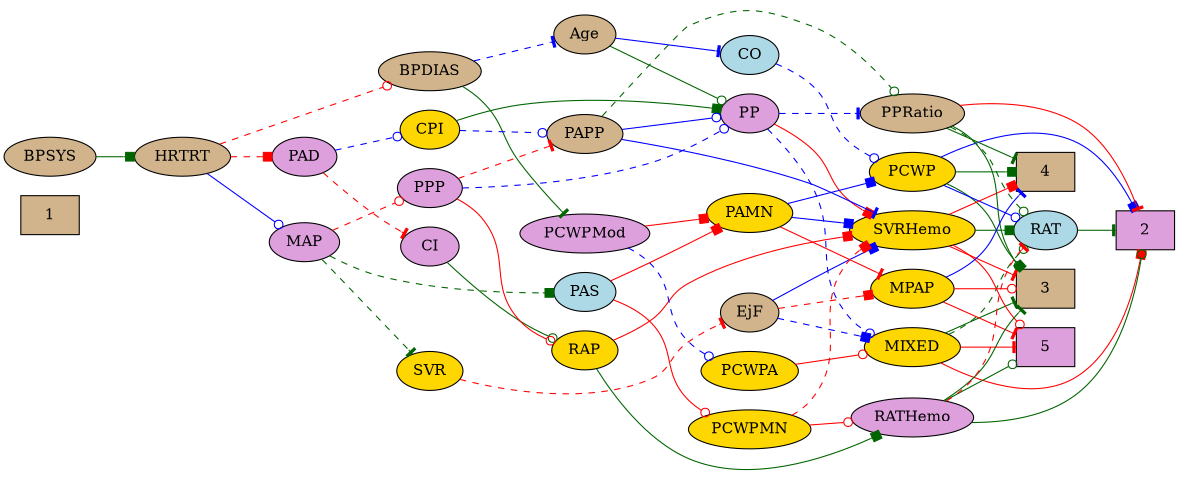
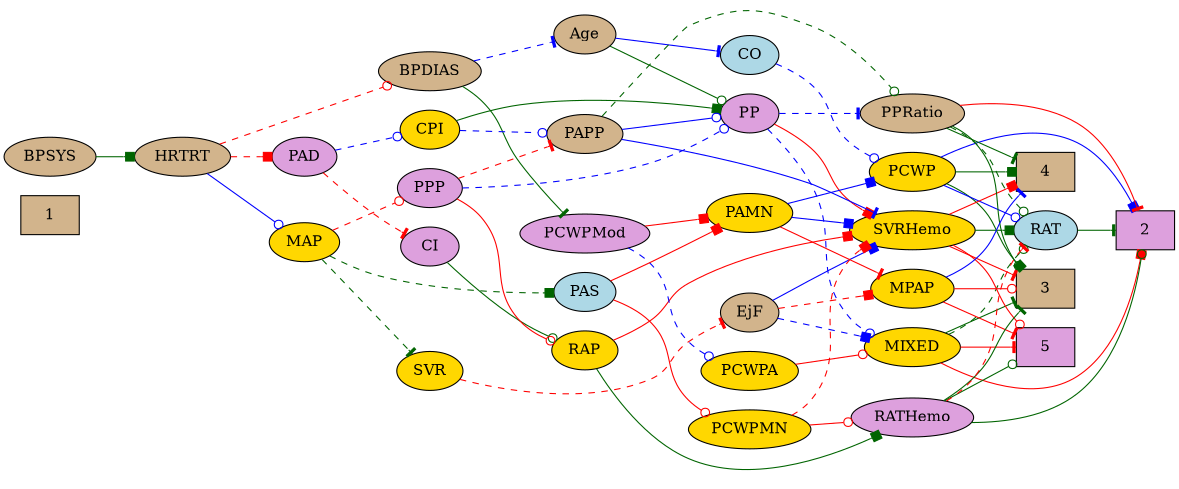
node "MAP": fillcolor plum -> gold
